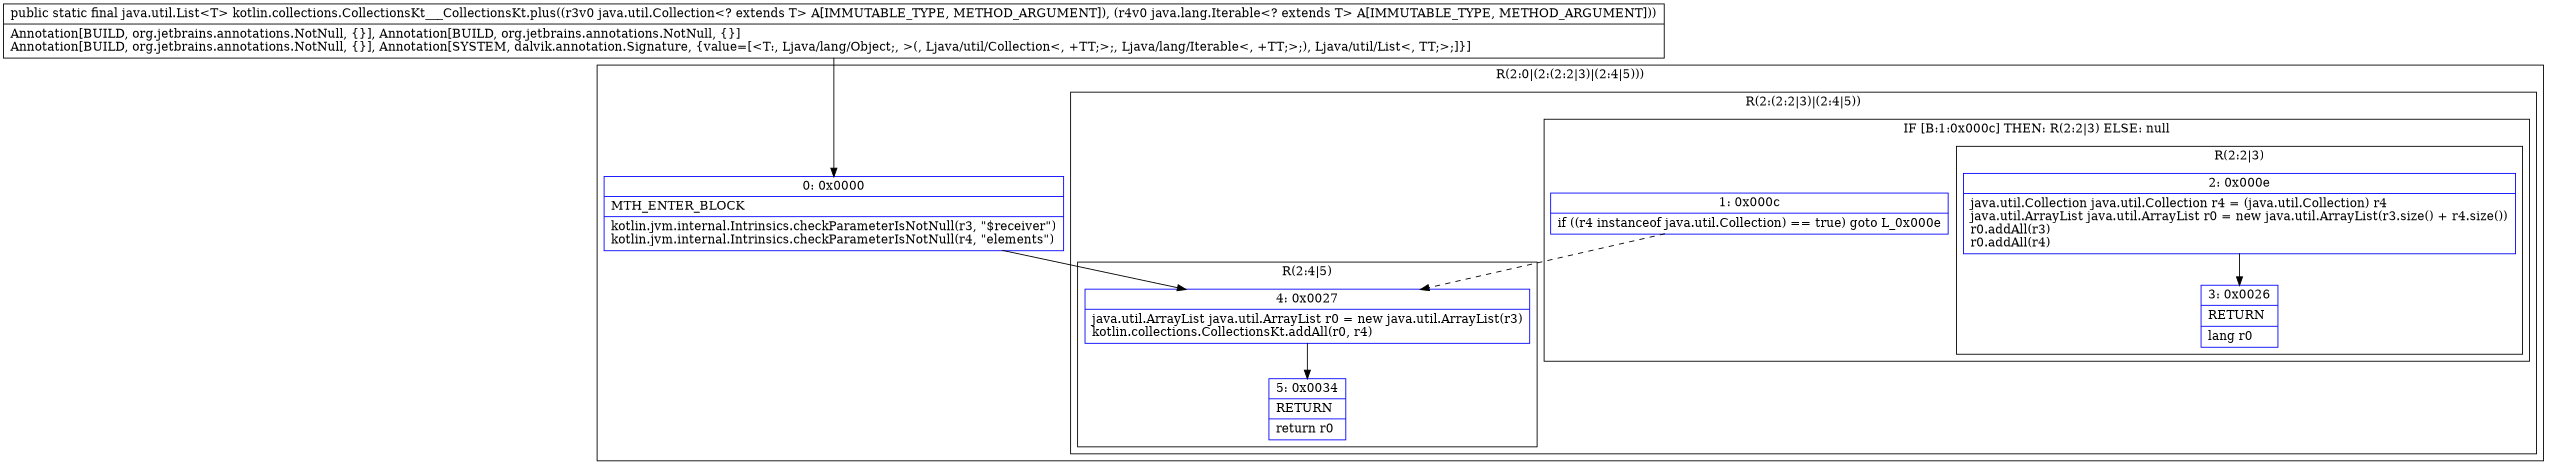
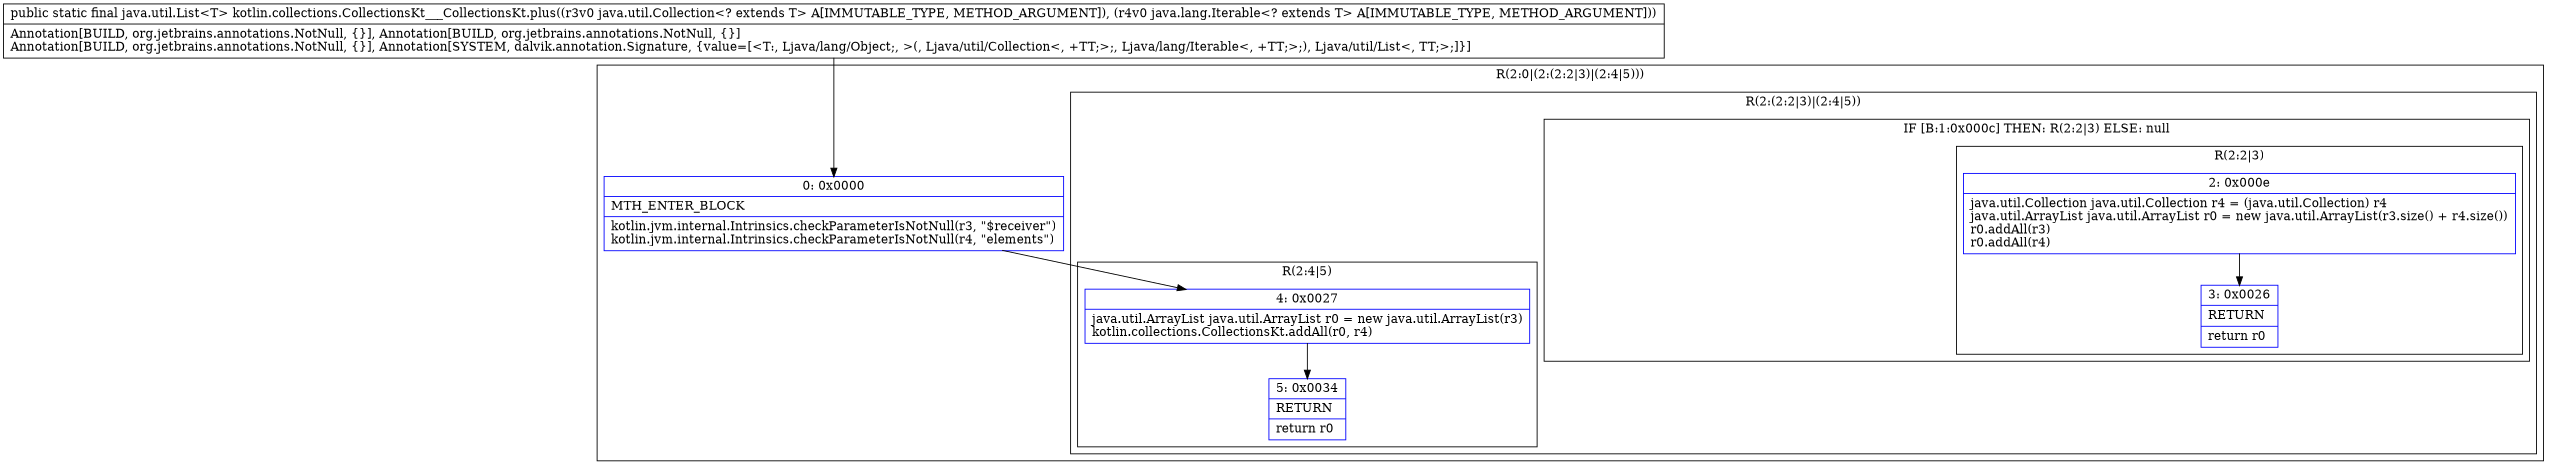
node "1: 0x000c": removed
node "3: 0x0026": text "lang r0" -> "return r0"
